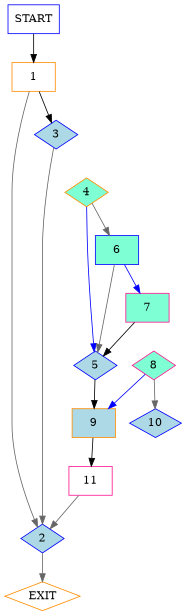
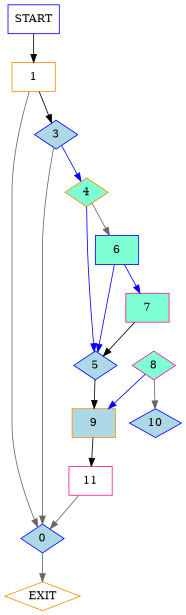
edge "3" -> "4": added
edge "6" -> "5": color gray40 -> blue
node "2": label "2" -> "0"
